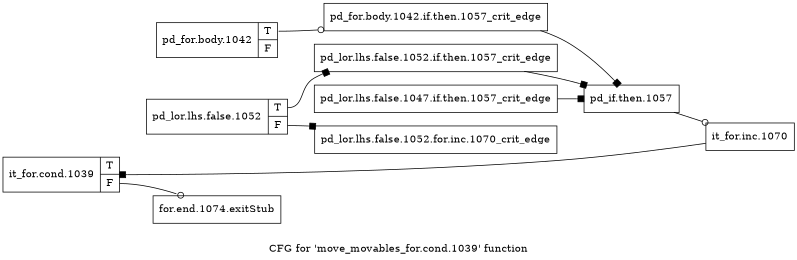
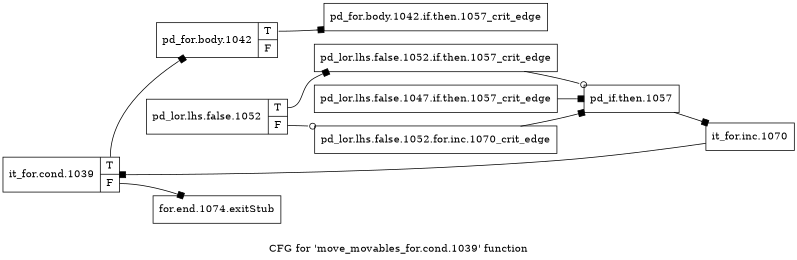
edge "pd_for.body.1042" -> "pd_for.body.1042.if.then.1057_crit_edge": arrowhead odot -> box
edge "pd_for.body.1042.if.then.1057_crit_edge" -> "pd_if.then.1057": now "pd_lor.lhs.false.1052.for.inc.1070_crit_edge" -> "pd_if.then.1057"
edge "pd_lor.lhs.false.1052.if.then.1057_crit_edge" -> "pd_if.then.1057": arrowhead box -> odot
edge "it_for.cond.1039" -> "pd_for.body.1042": added
edge "pd_if.then.1057" -> "it_for.inc.1070": arrowhead odot -> box
edge "pd_lor.lhs.false.1052" -> "pd_lor.lhs.false.1052.for.inc.1070_crit_edge": arrowhead box -> odot
edge "it_for.cond.1039" -> "for.end.1074.exitStub": arrowhead odot -> box
